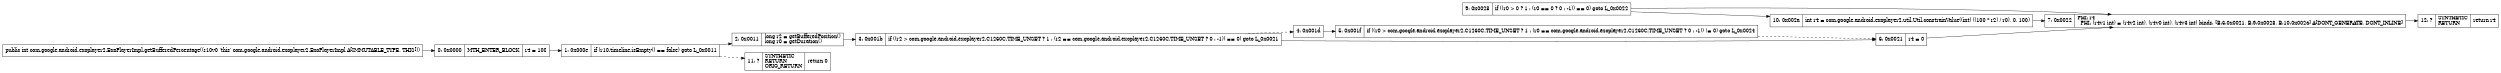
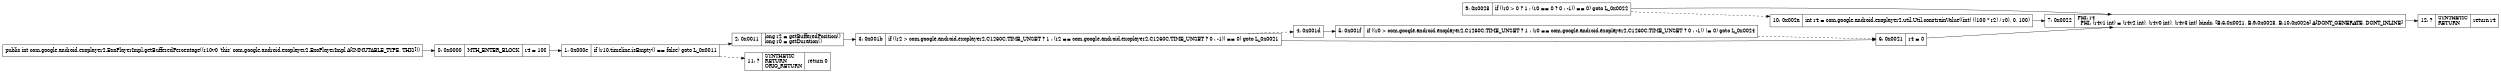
edge "9: 0x0028" -> "10: 0x002a": style solid -> dashed
